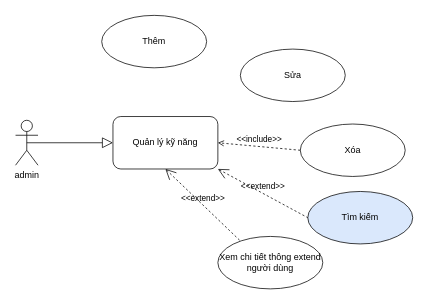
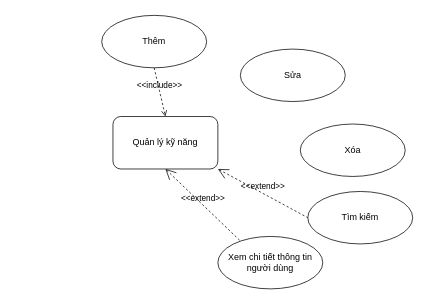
edge "Thêm" -> "Quản lý kỹ năng": added, label "<<include>>"
node "admin": removed
edge "admin" -> "Quản lý kỹ năng": removed
edge "Xóa" -> "Quản lý kỹ năng": removed, label "<<include>>"
node "Tìm kiếm": fillcolor #dae8fc -> #ffffff
node "Xem chi tiết thông extend người dùng": label "Xem chi tiết thông extend người dùng" -> "Xem chi tiết thông tin người dùng"
